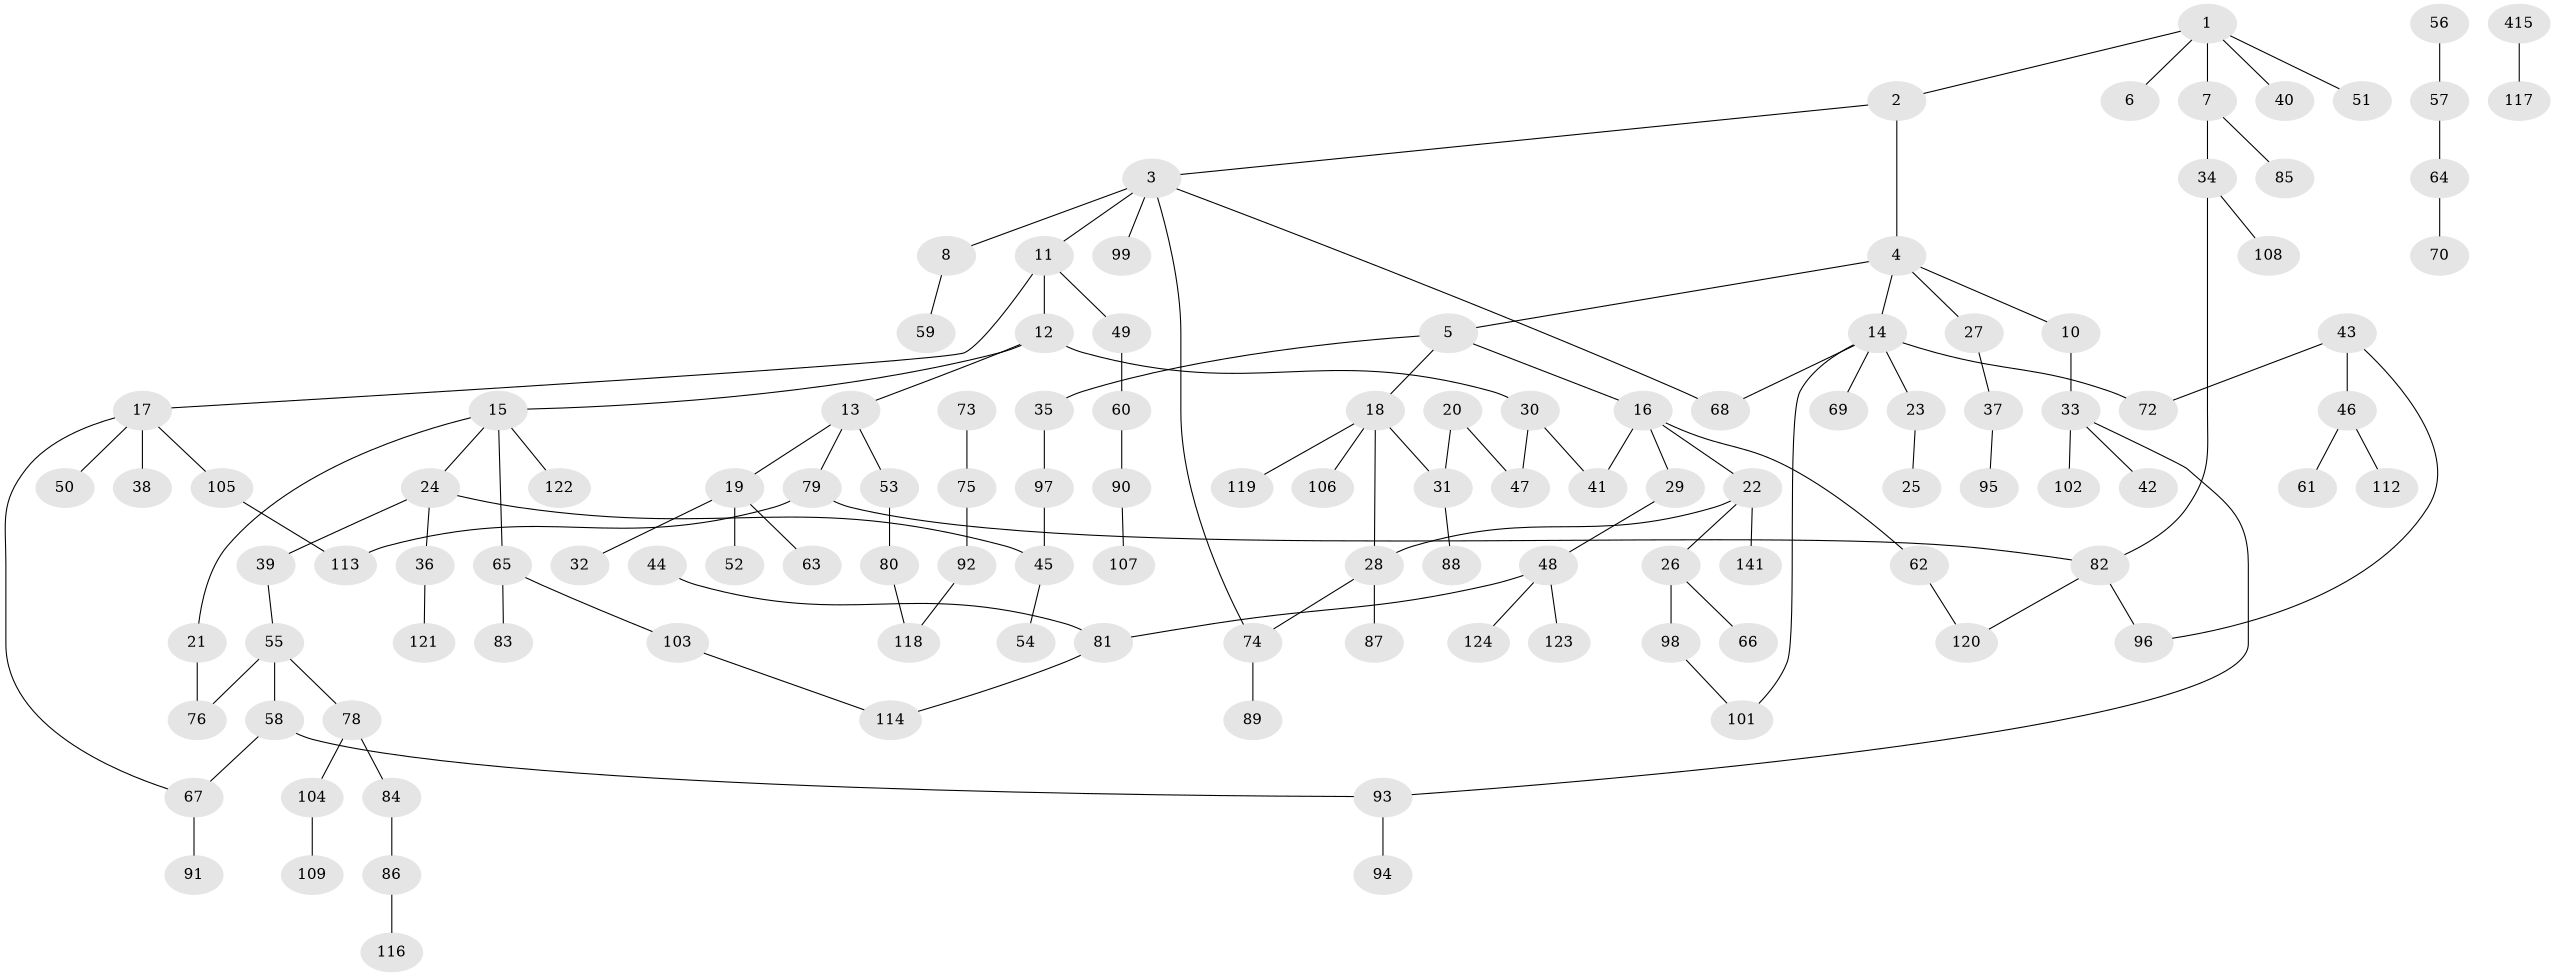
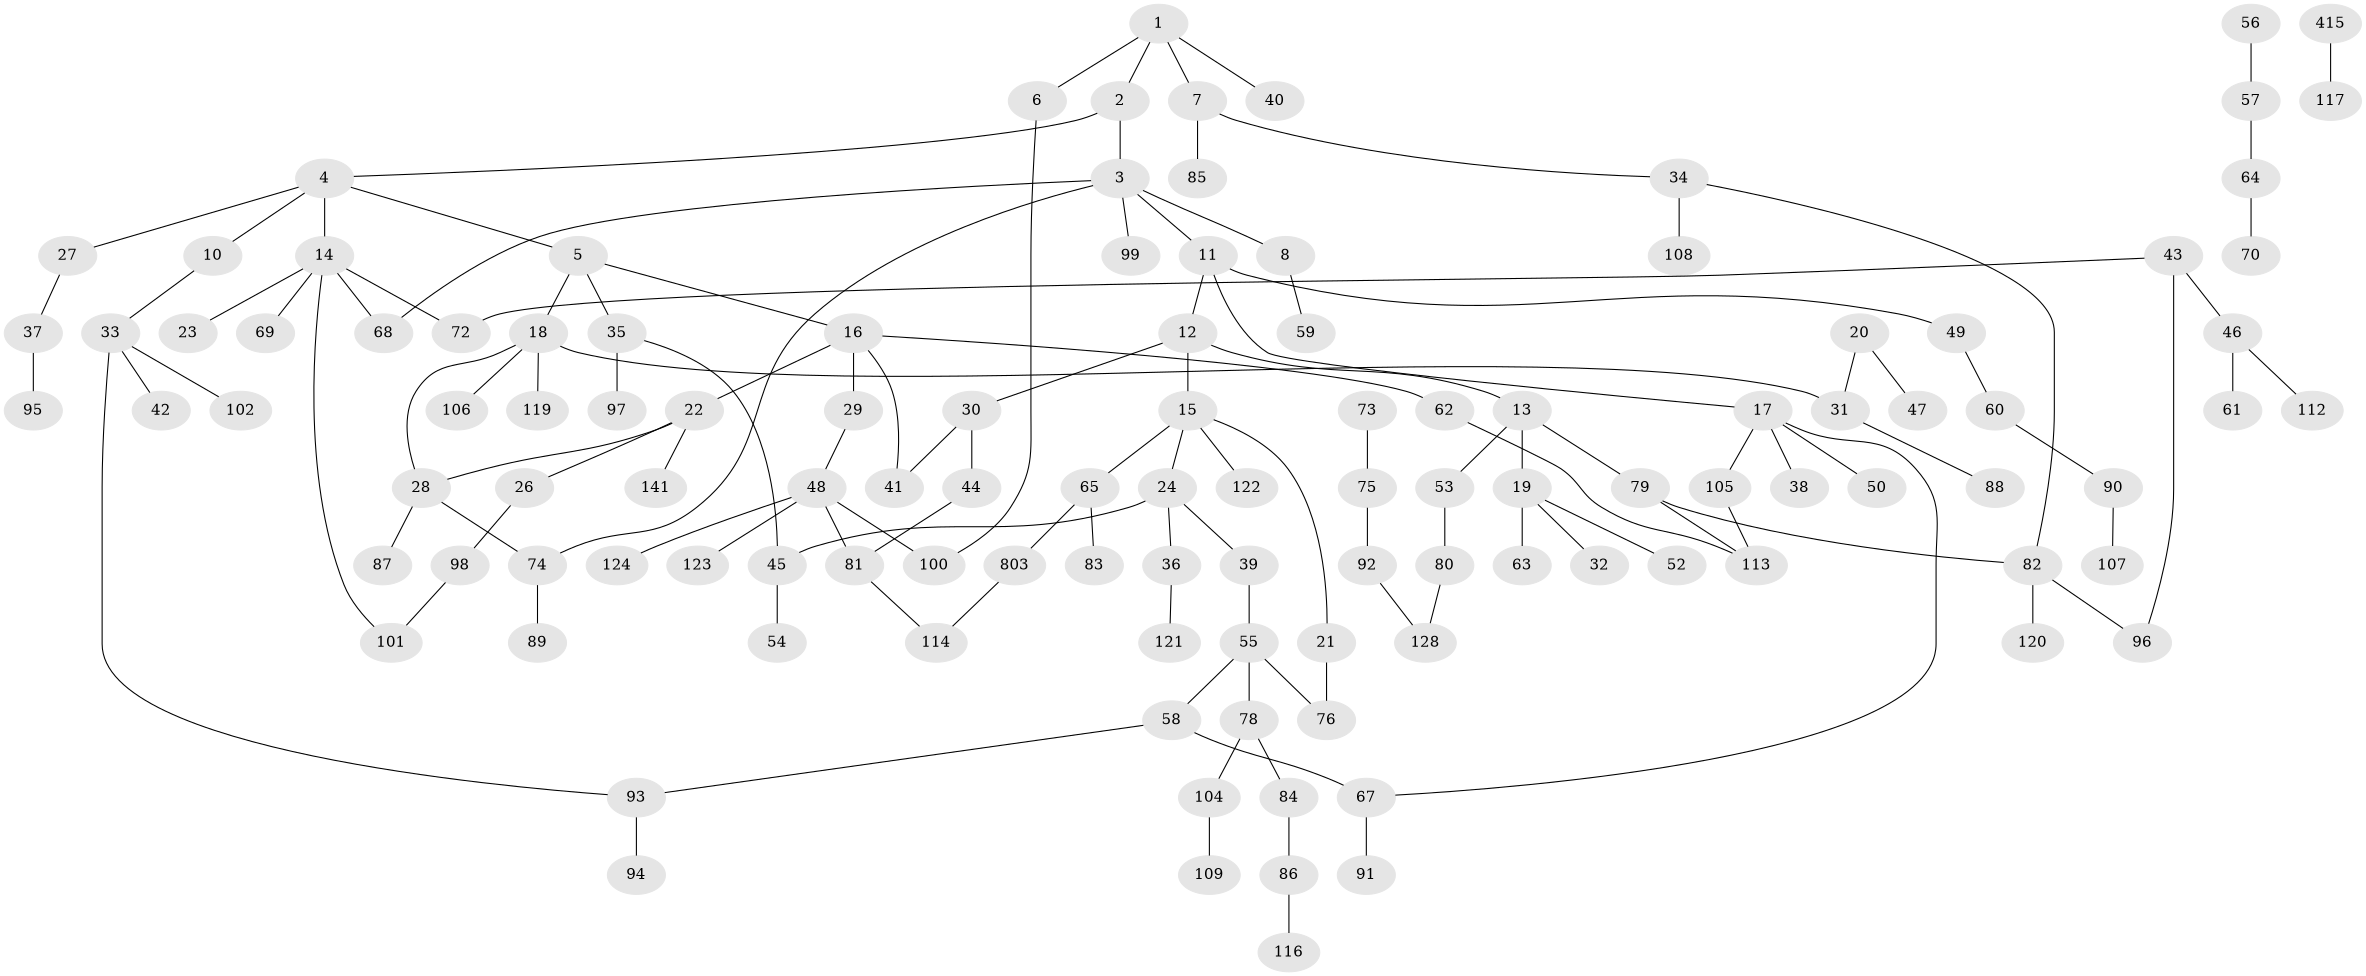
node "51": removed
edge "30" -- "47": now "30" -- "44"
node "25": removed
edge "97" -- "45": now "35" -- "45"
node "100": added
edge "62" -- "120": now "62" -- "113"
node "103": label "103" -> "803"
node "118": label "118" -> "128"
node "66": removed
